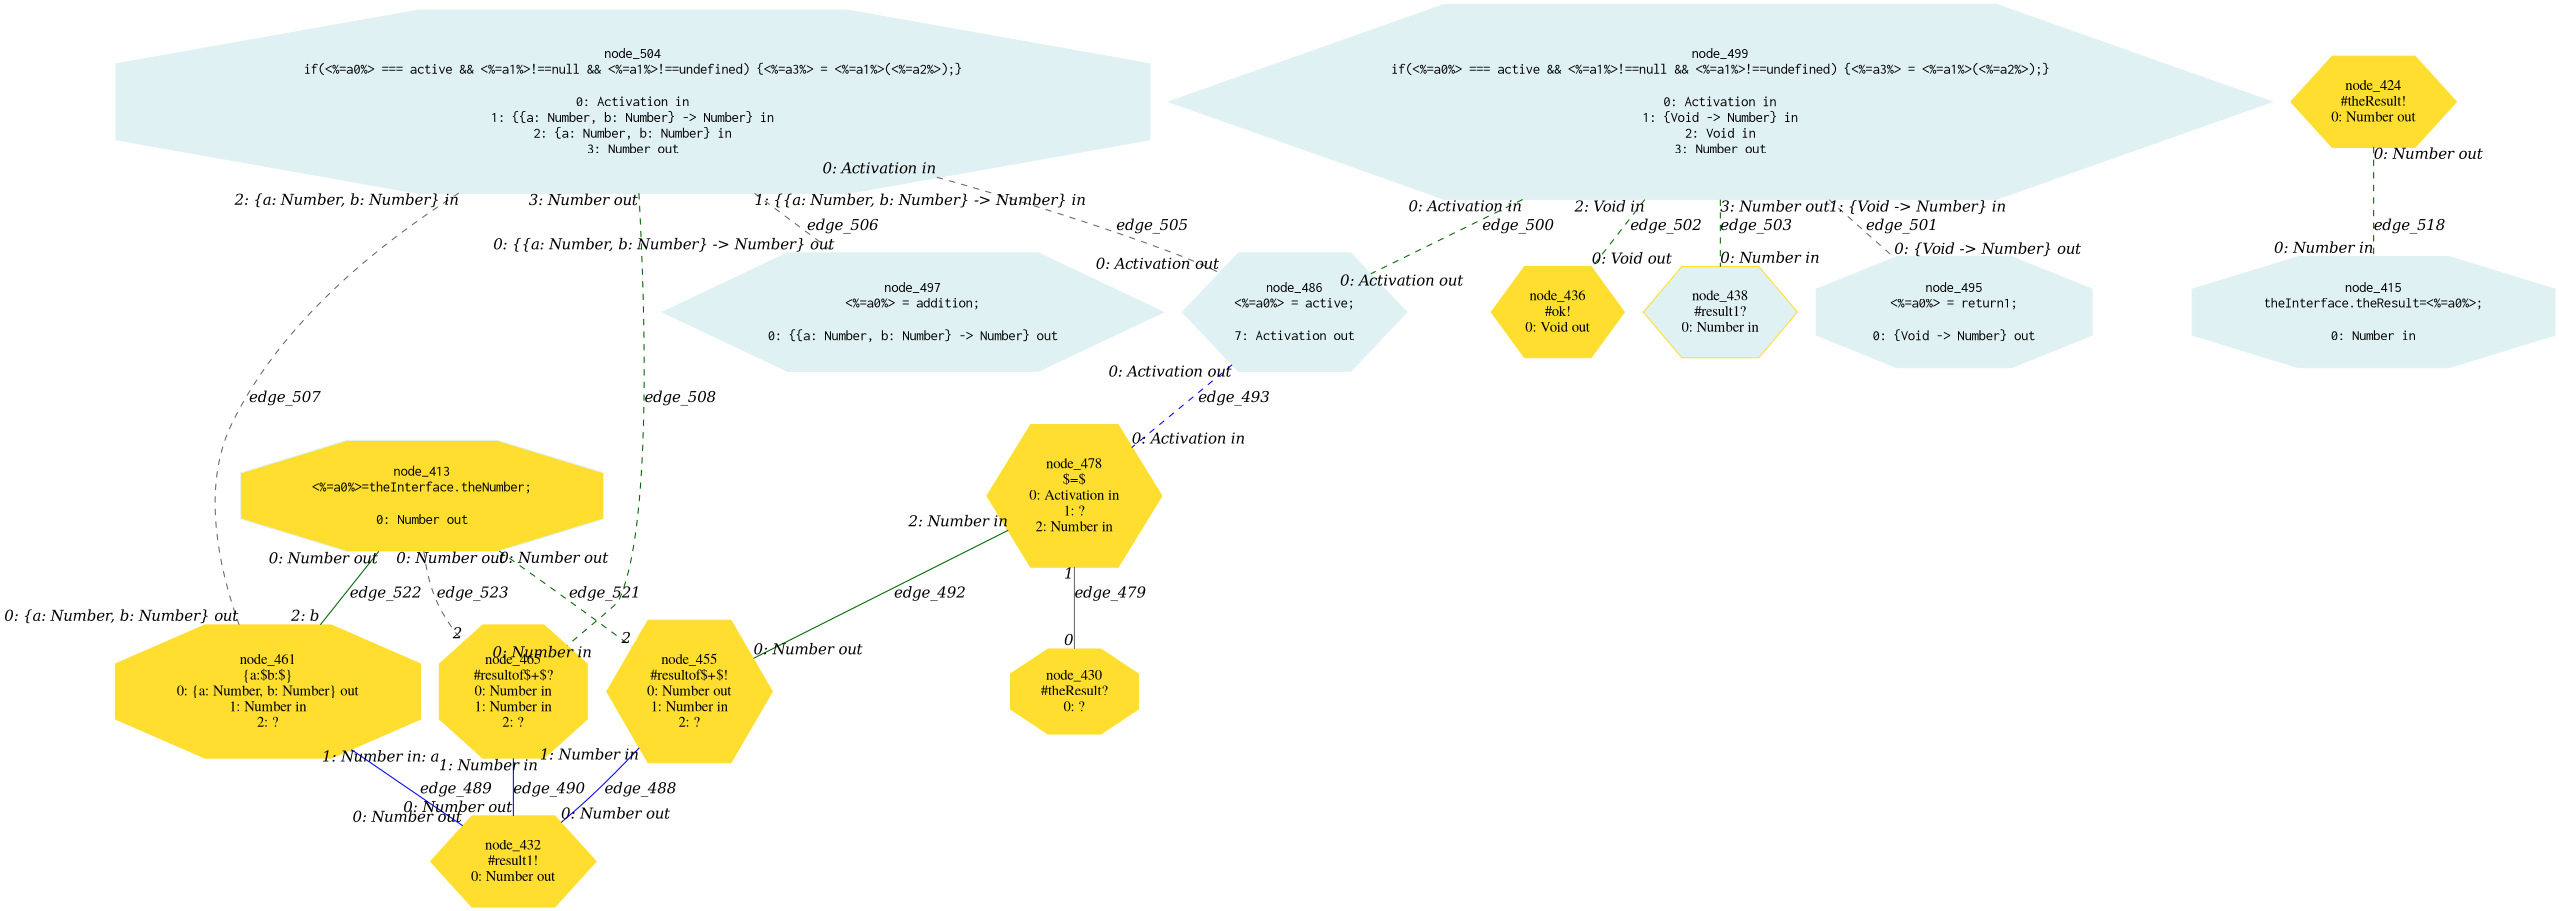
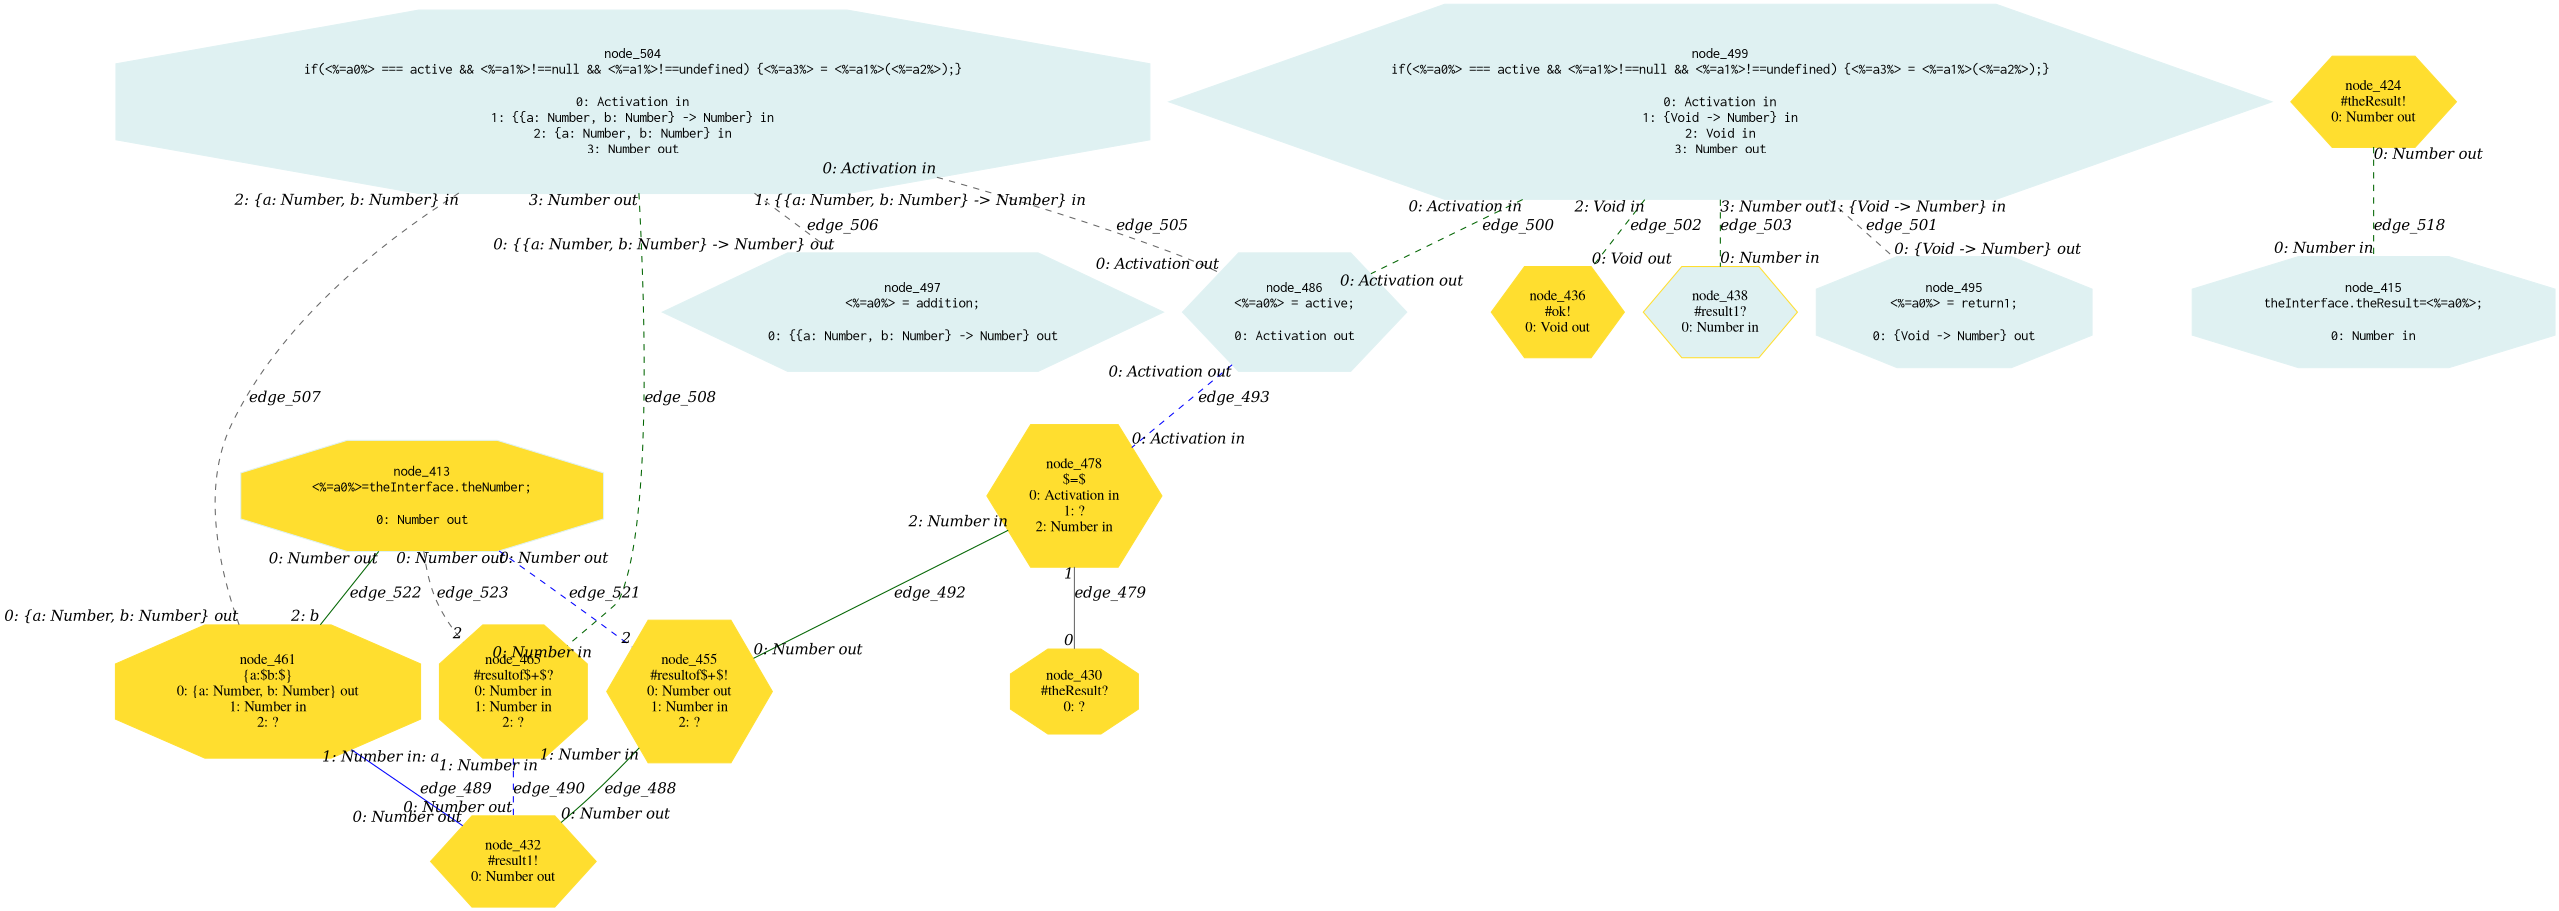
node "node_486 <%=a0%> = active; 7: Activation out": label "node_486 <%=a0%> = active; 7: Activation out" -> "node_486 <%=a0%> = active; 0: Activation out"
edge "node_413 <%=a0%>=theInterface.theNumber; 0: Number out" -- "node_455 #resultof$+$! 0: Number out 1: Number in 2: ?": color darkgreen -> blue
edge "node_455 #resultof$+$! 0: Number out 1: Number in 2: ?" -- "node_432 #result1! 0: Number out": color blue -> darkgreen
edge "node_465 #resultof$+$? 0: Number in 1: Number in 2: ?" -- "node_432 #result1! 0: Number out": style solid -> dashed
